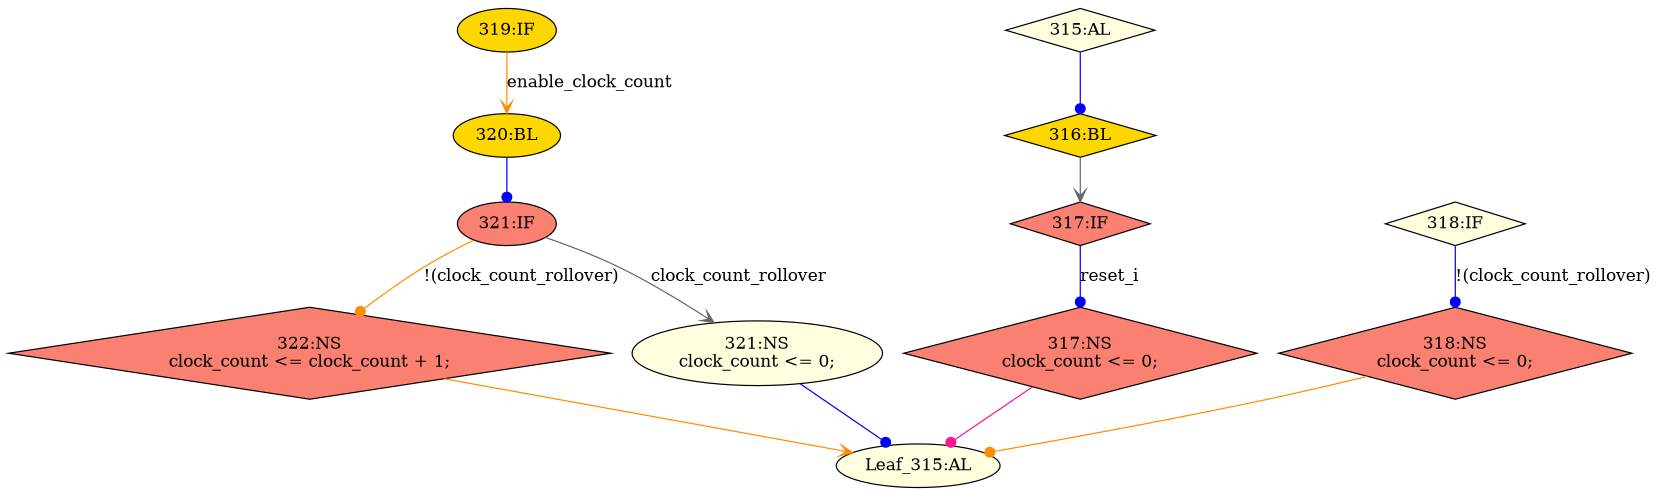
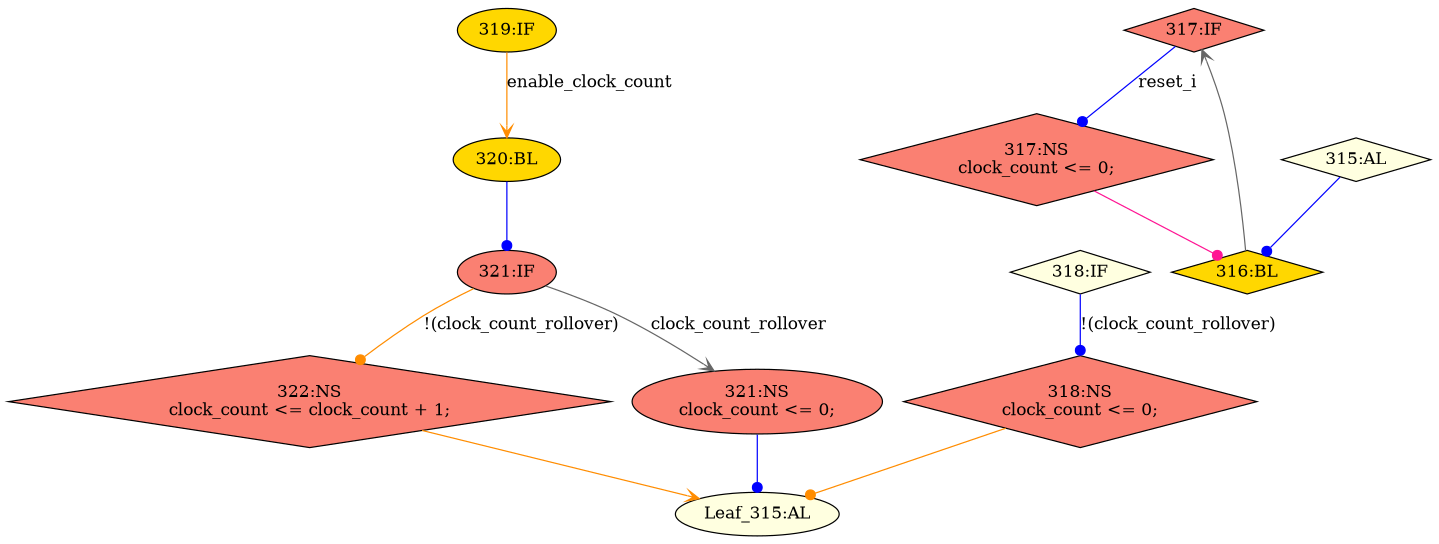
node "321:NS clock_count <= 0;": fillcolor lightyellow -> salmon
edge "317:NS clock_count <= 0;" -> "Leaf_315:AL": now "317:NS clock_count <= 0;" -> "316:BL"
